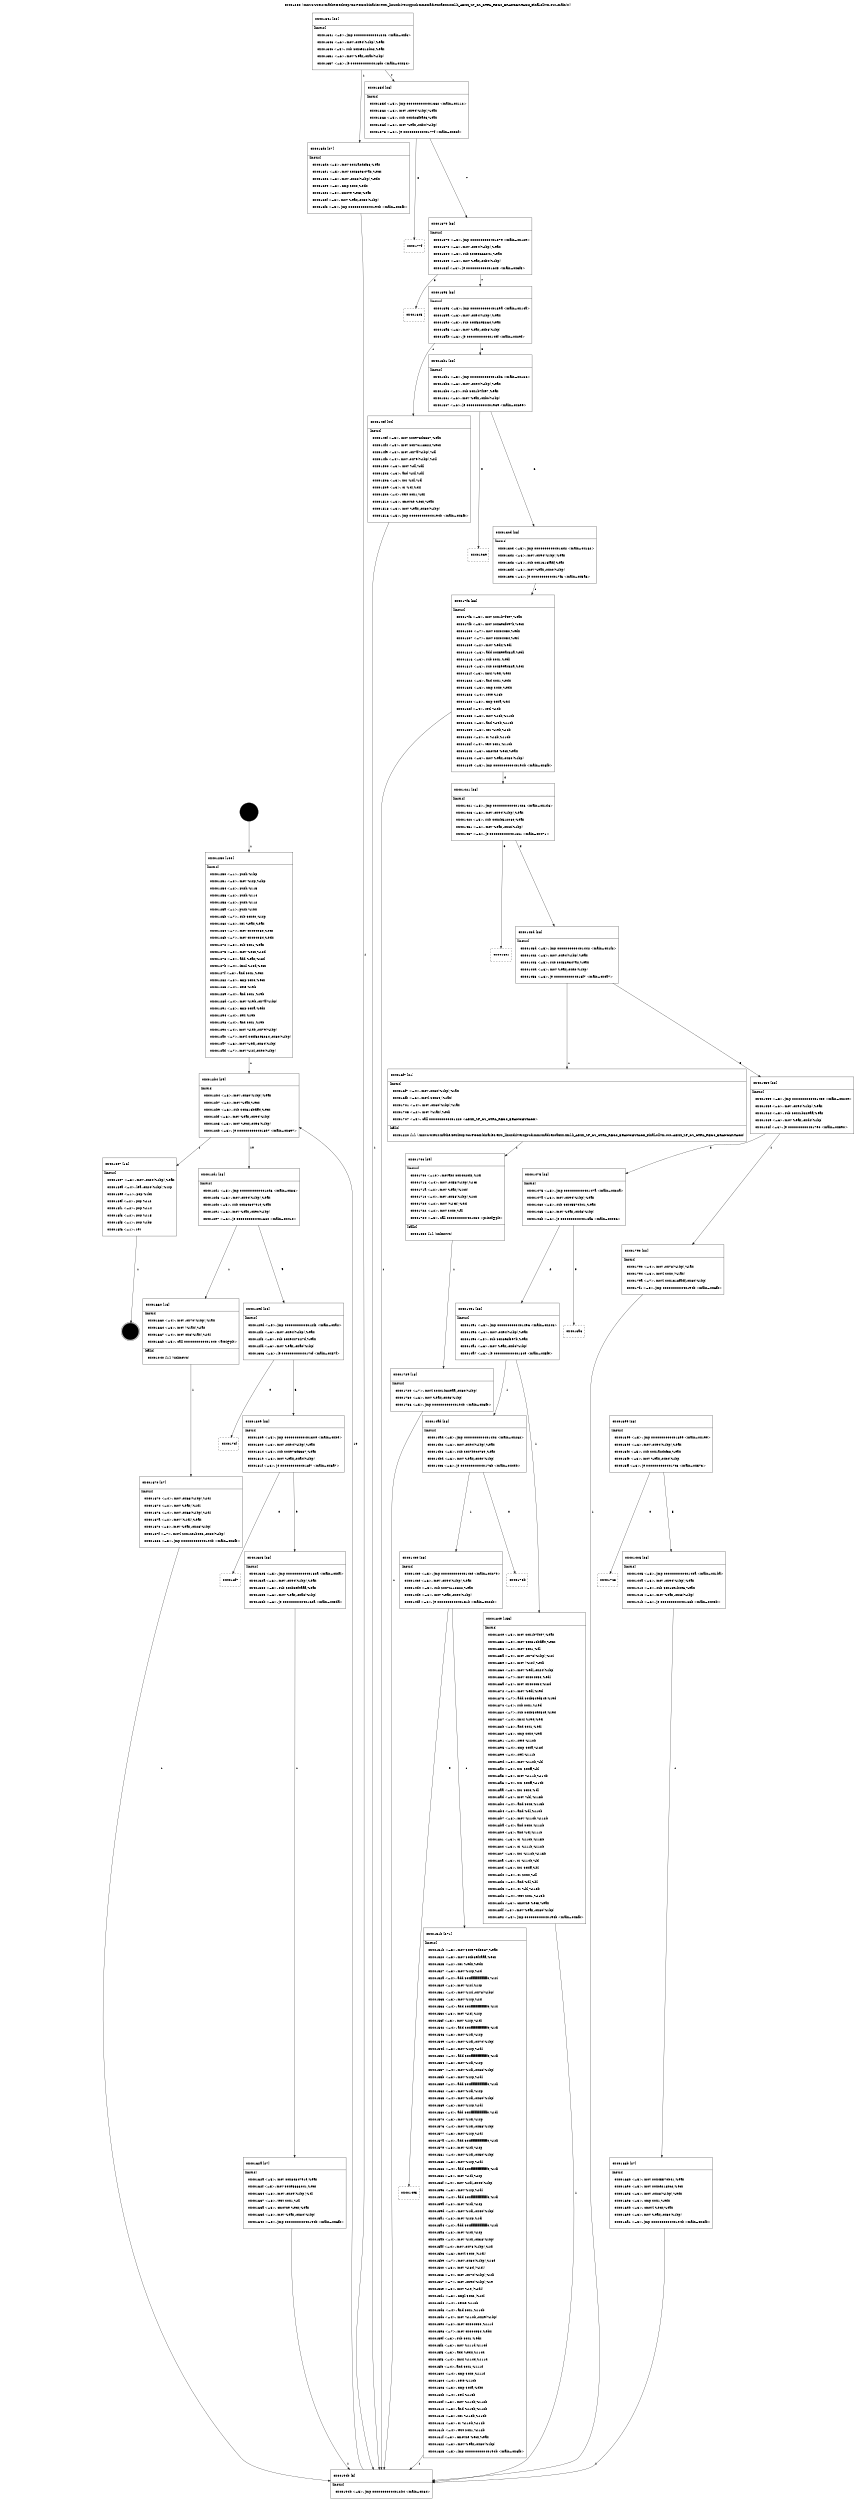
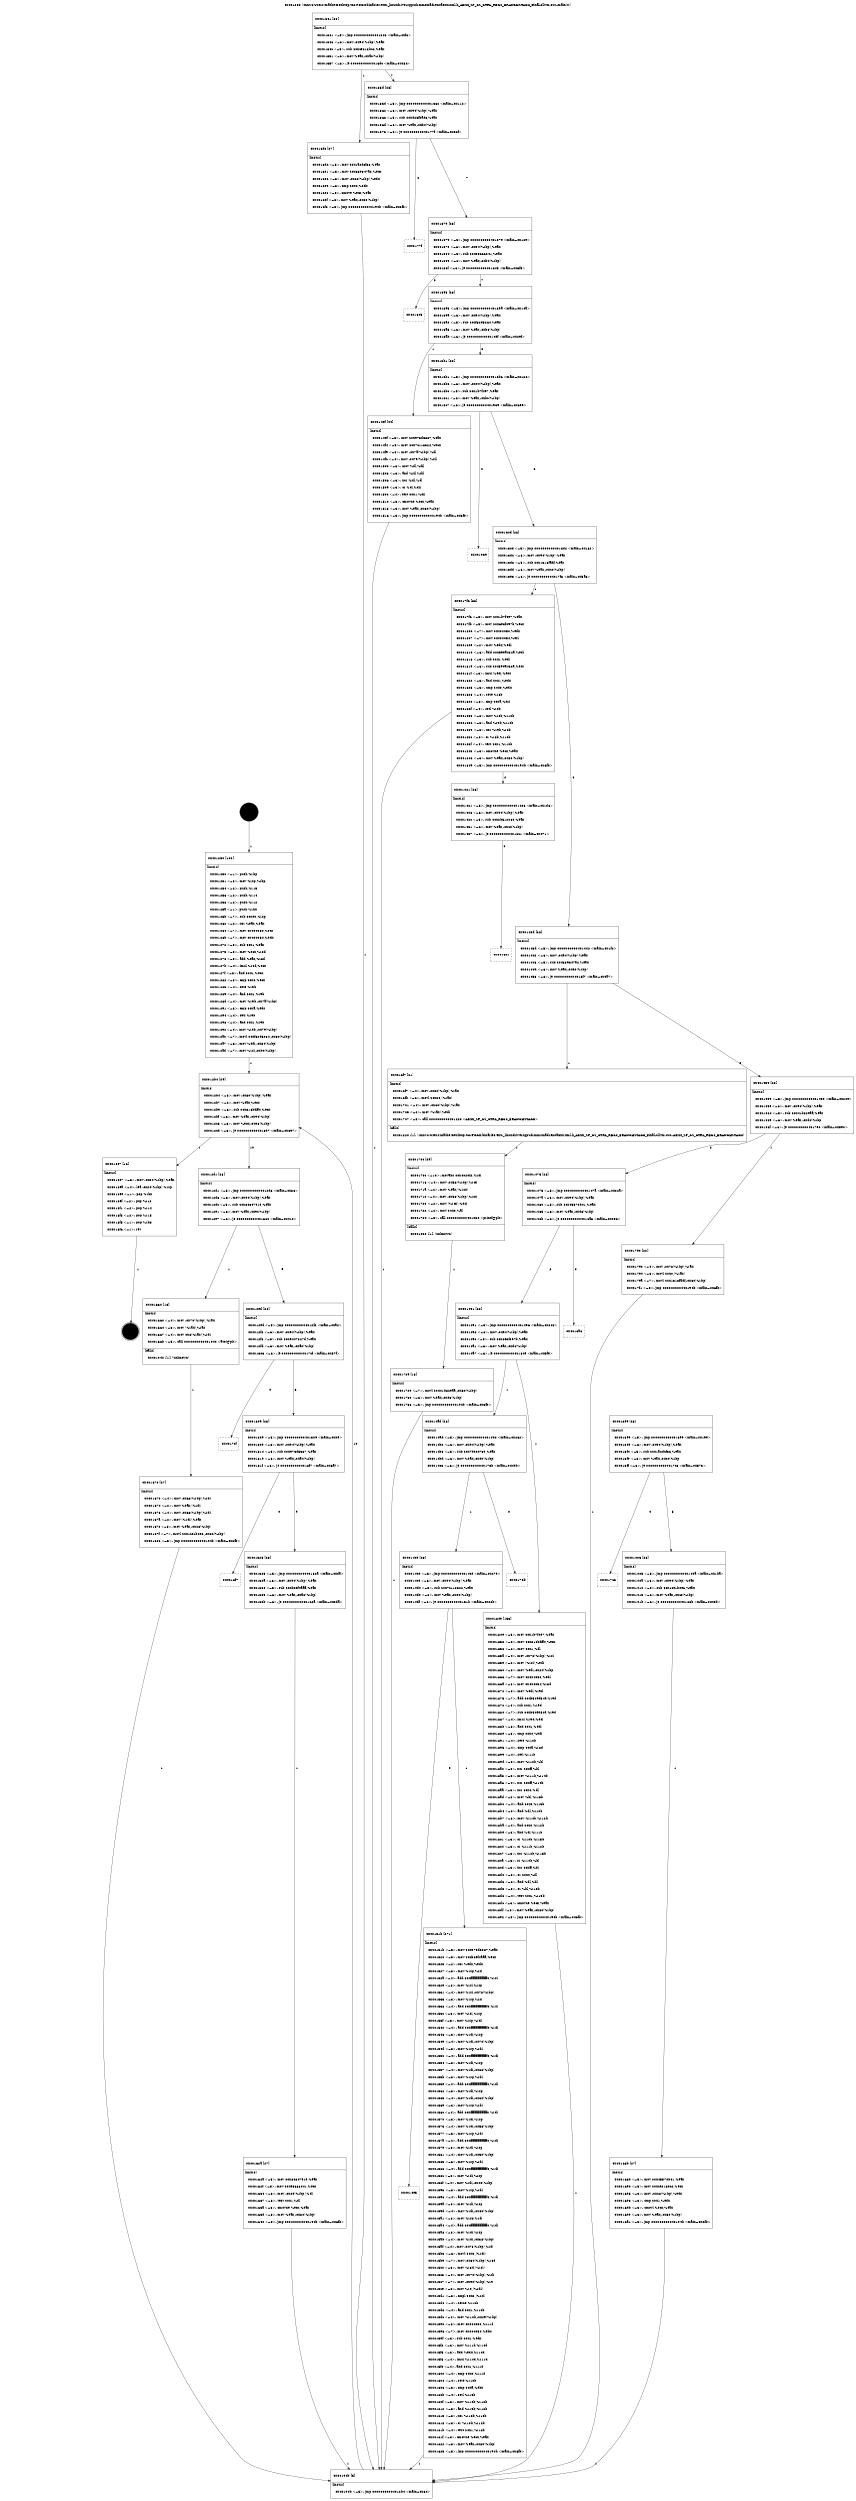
edge "0x401421 [28]" -> "0x40143d [28]": now "0x4013cd [28]" -> "0x40143d [28]"
